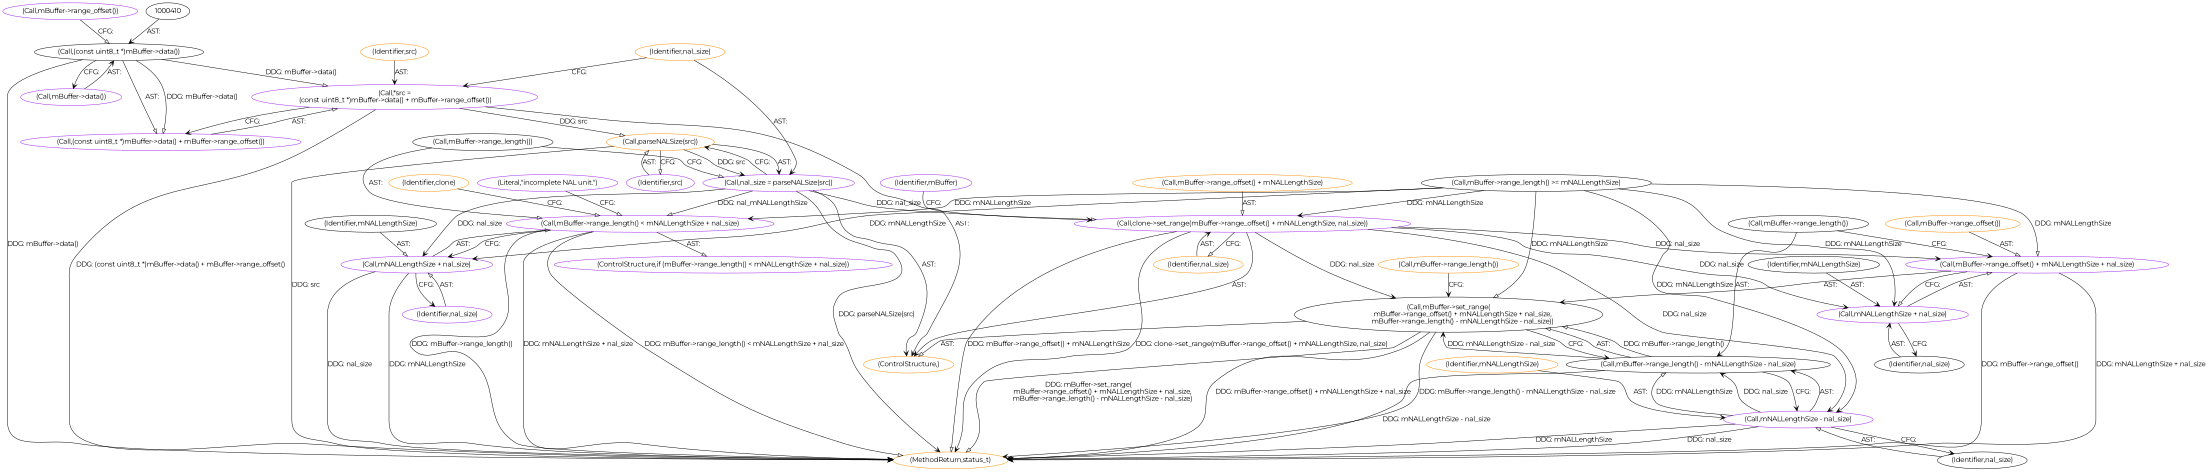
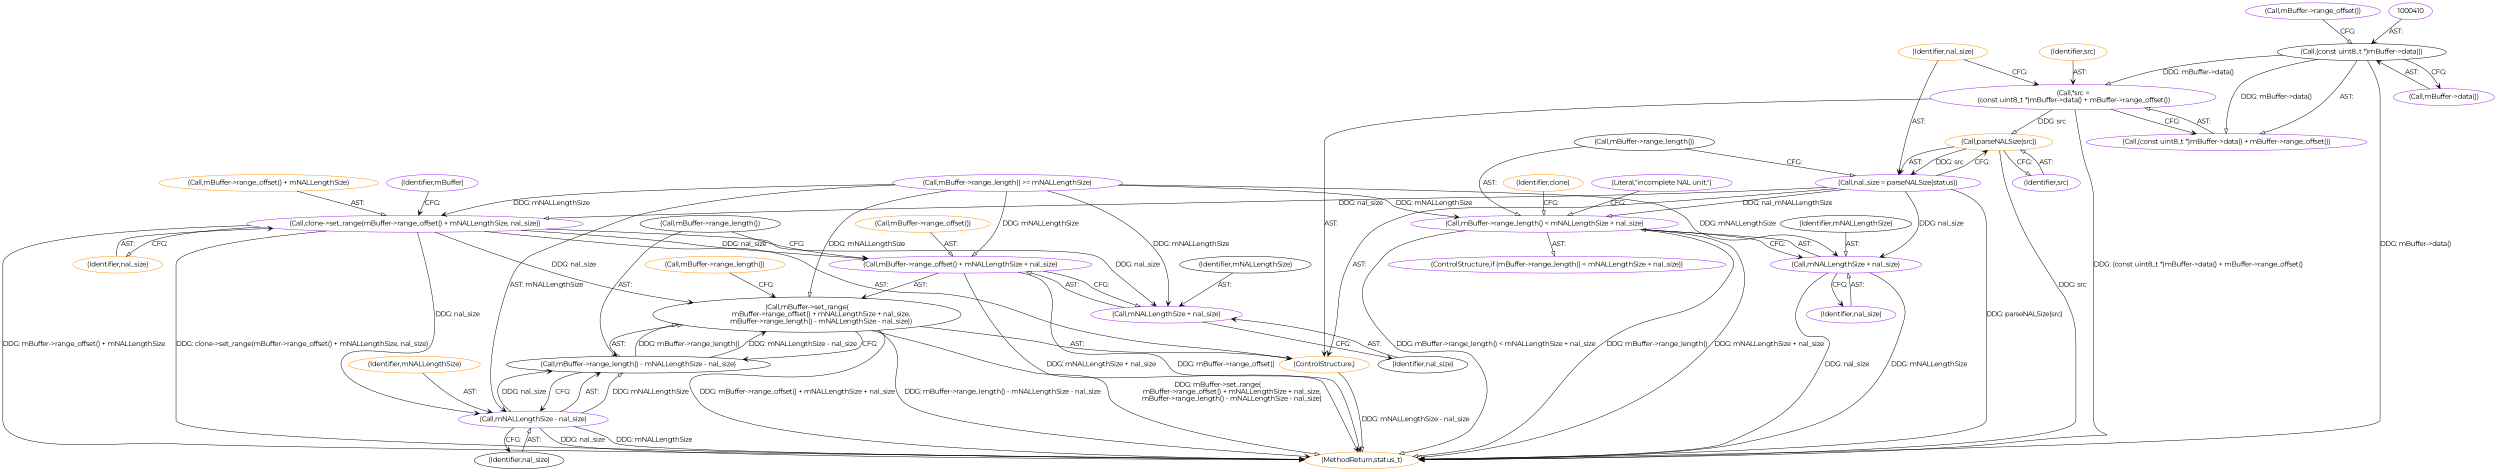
node "1000410": color black -> purple
node "(Call,nal_size = parseNALSize(src))": label "(Call,nal_size = parseNALSize(src))" -> "(Call,nal_size = parseNALSize(status))"
node "(Call,mBuffer->range_length() >= mNALLengthSize)": color black -> purple
edge "(Call,mBuffer->range_length() >= mNALLengthSize)" -> "(Call,mNALLengthSize - nal_size)": label "DDG: mNALLengthSize" -> "AST: mNALLengthSize"
edge "(Call,mBuffer->range_length() - mNALLengthSize - nal_size)" -> "(MethodReturn,status_t)": now "(ControlStructure,)" -> "(MethodReturn,status_t)"
